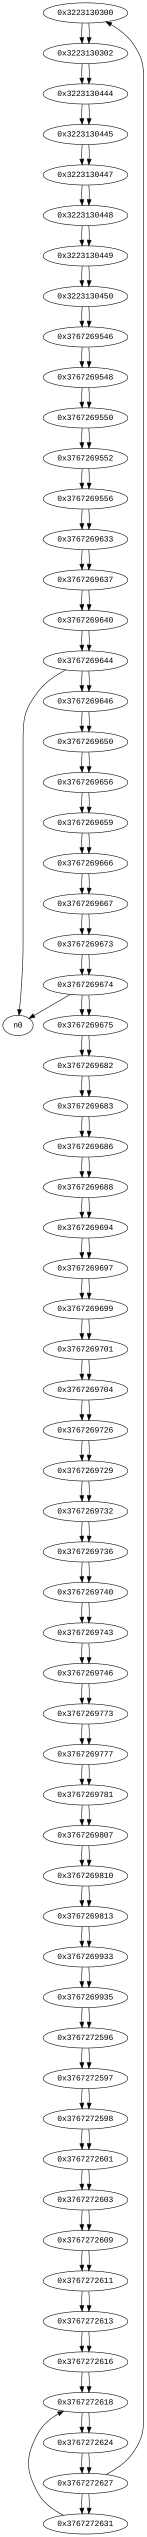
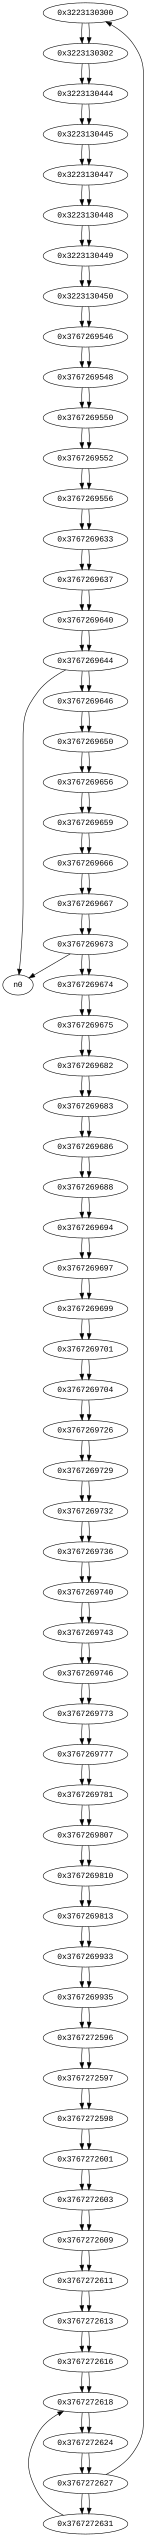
edge "0x3767269674" -> "n0": now "0x3767269673" -> "n0"
